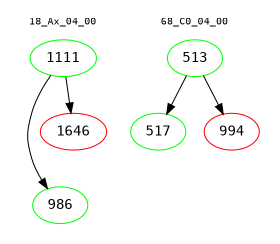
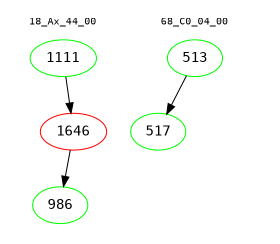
cluster "18_Ax_04_00": label "18_Ax_04_00" -> "18_Ax_44_00"
edge "1111" -> "986": now "1646" -> "986"
node "994": removed
